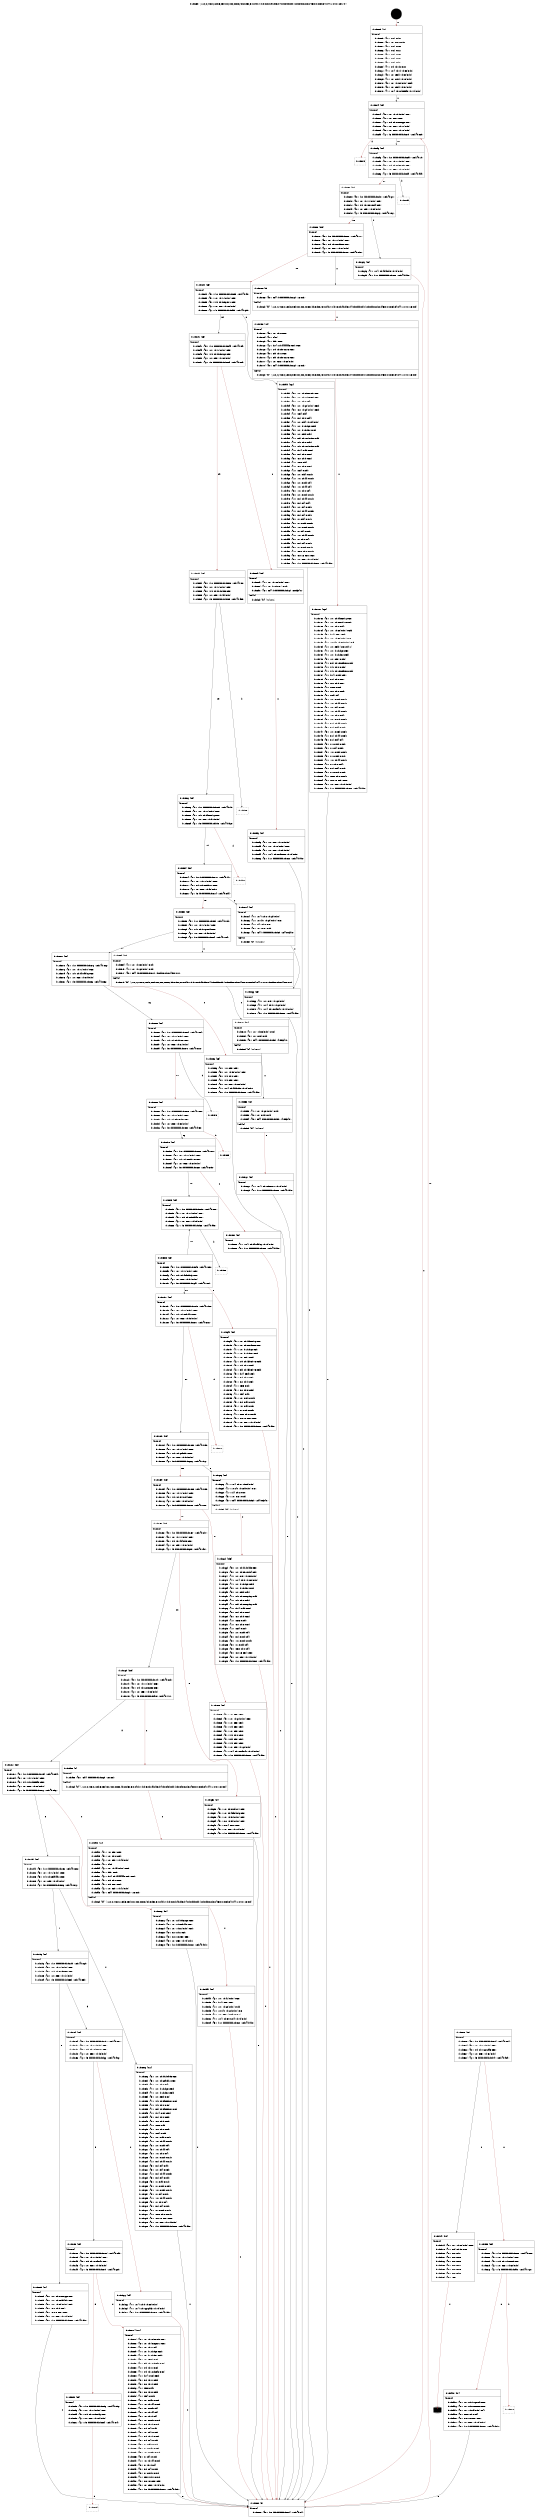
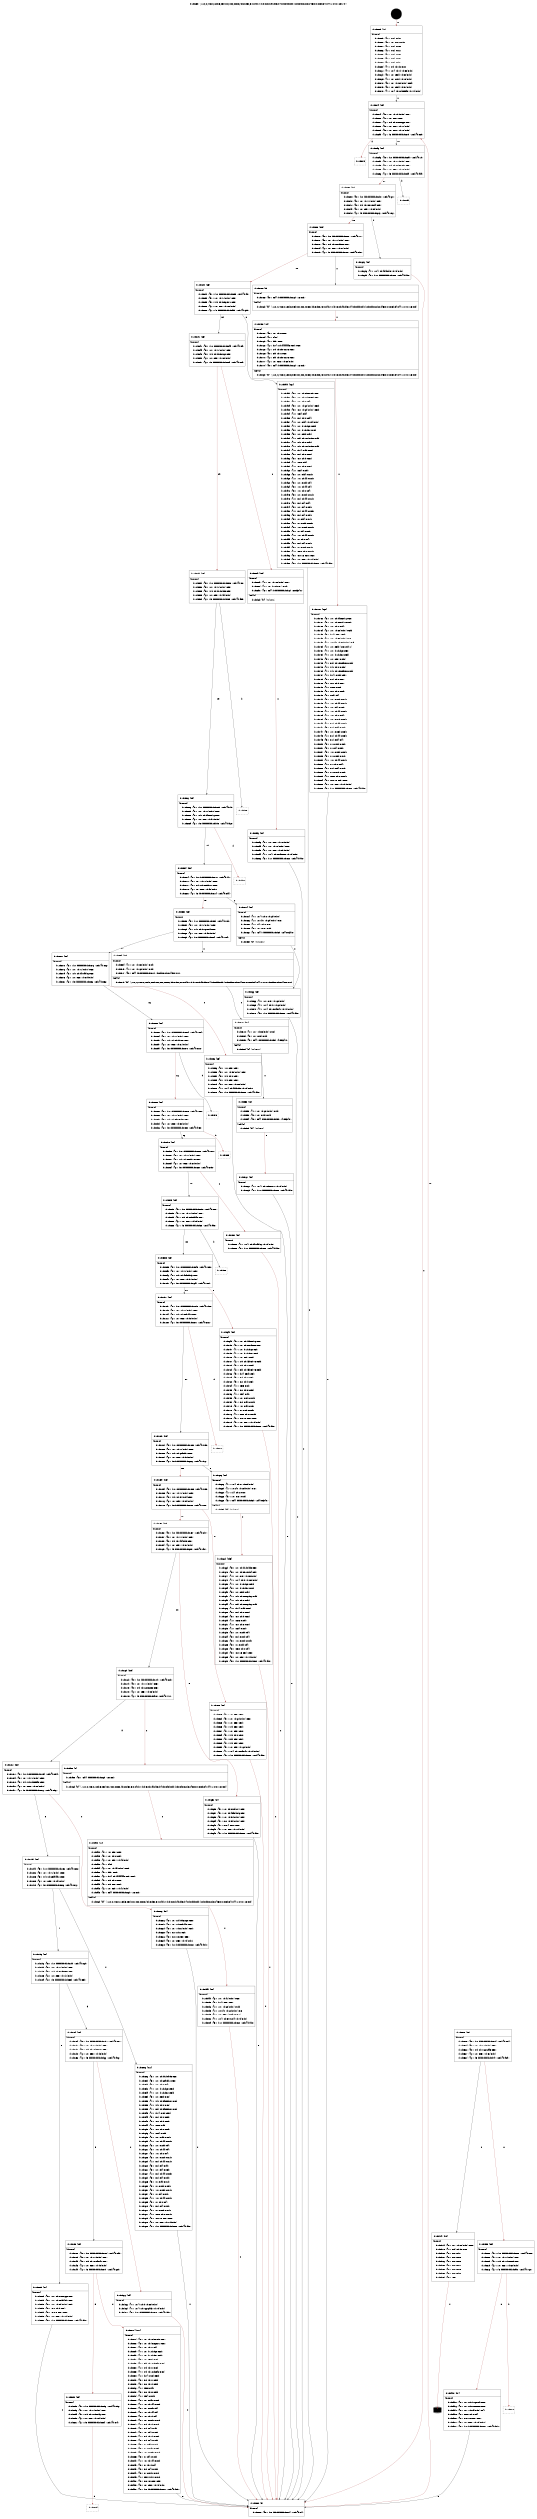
edge "0x40138a [25]" -> "0x4013a3 [25]": label " 14" -> " 16"
edge "0x4013ee [25]" -> "0x4013d5 [25]": reversed
